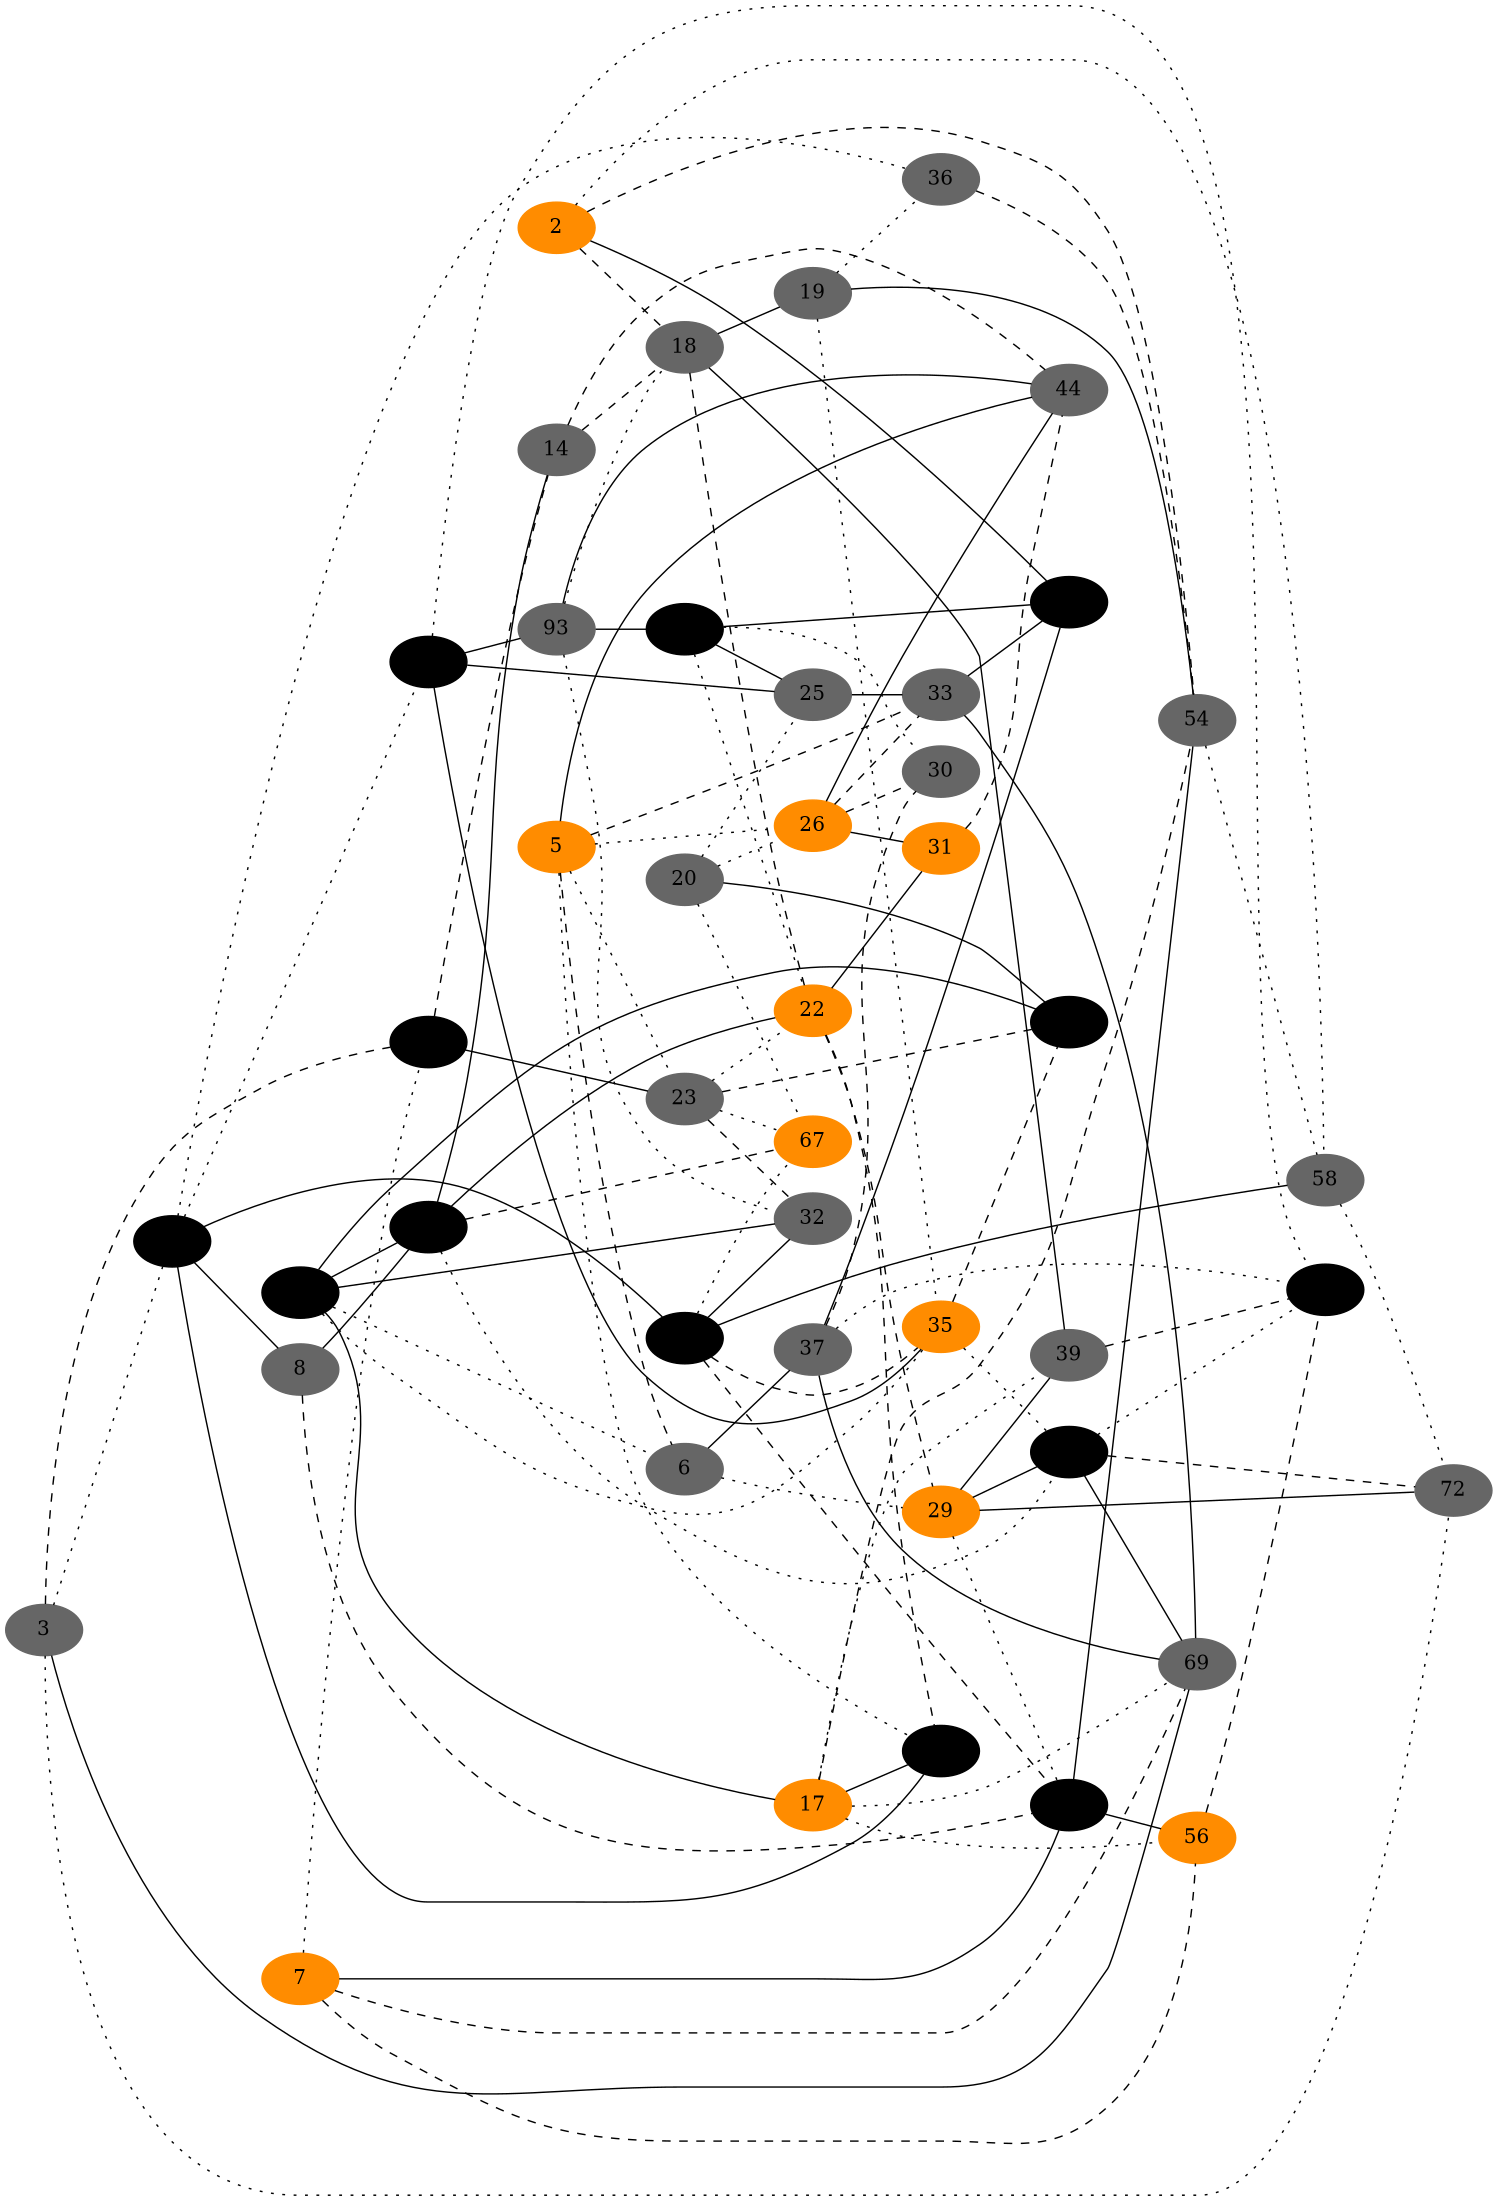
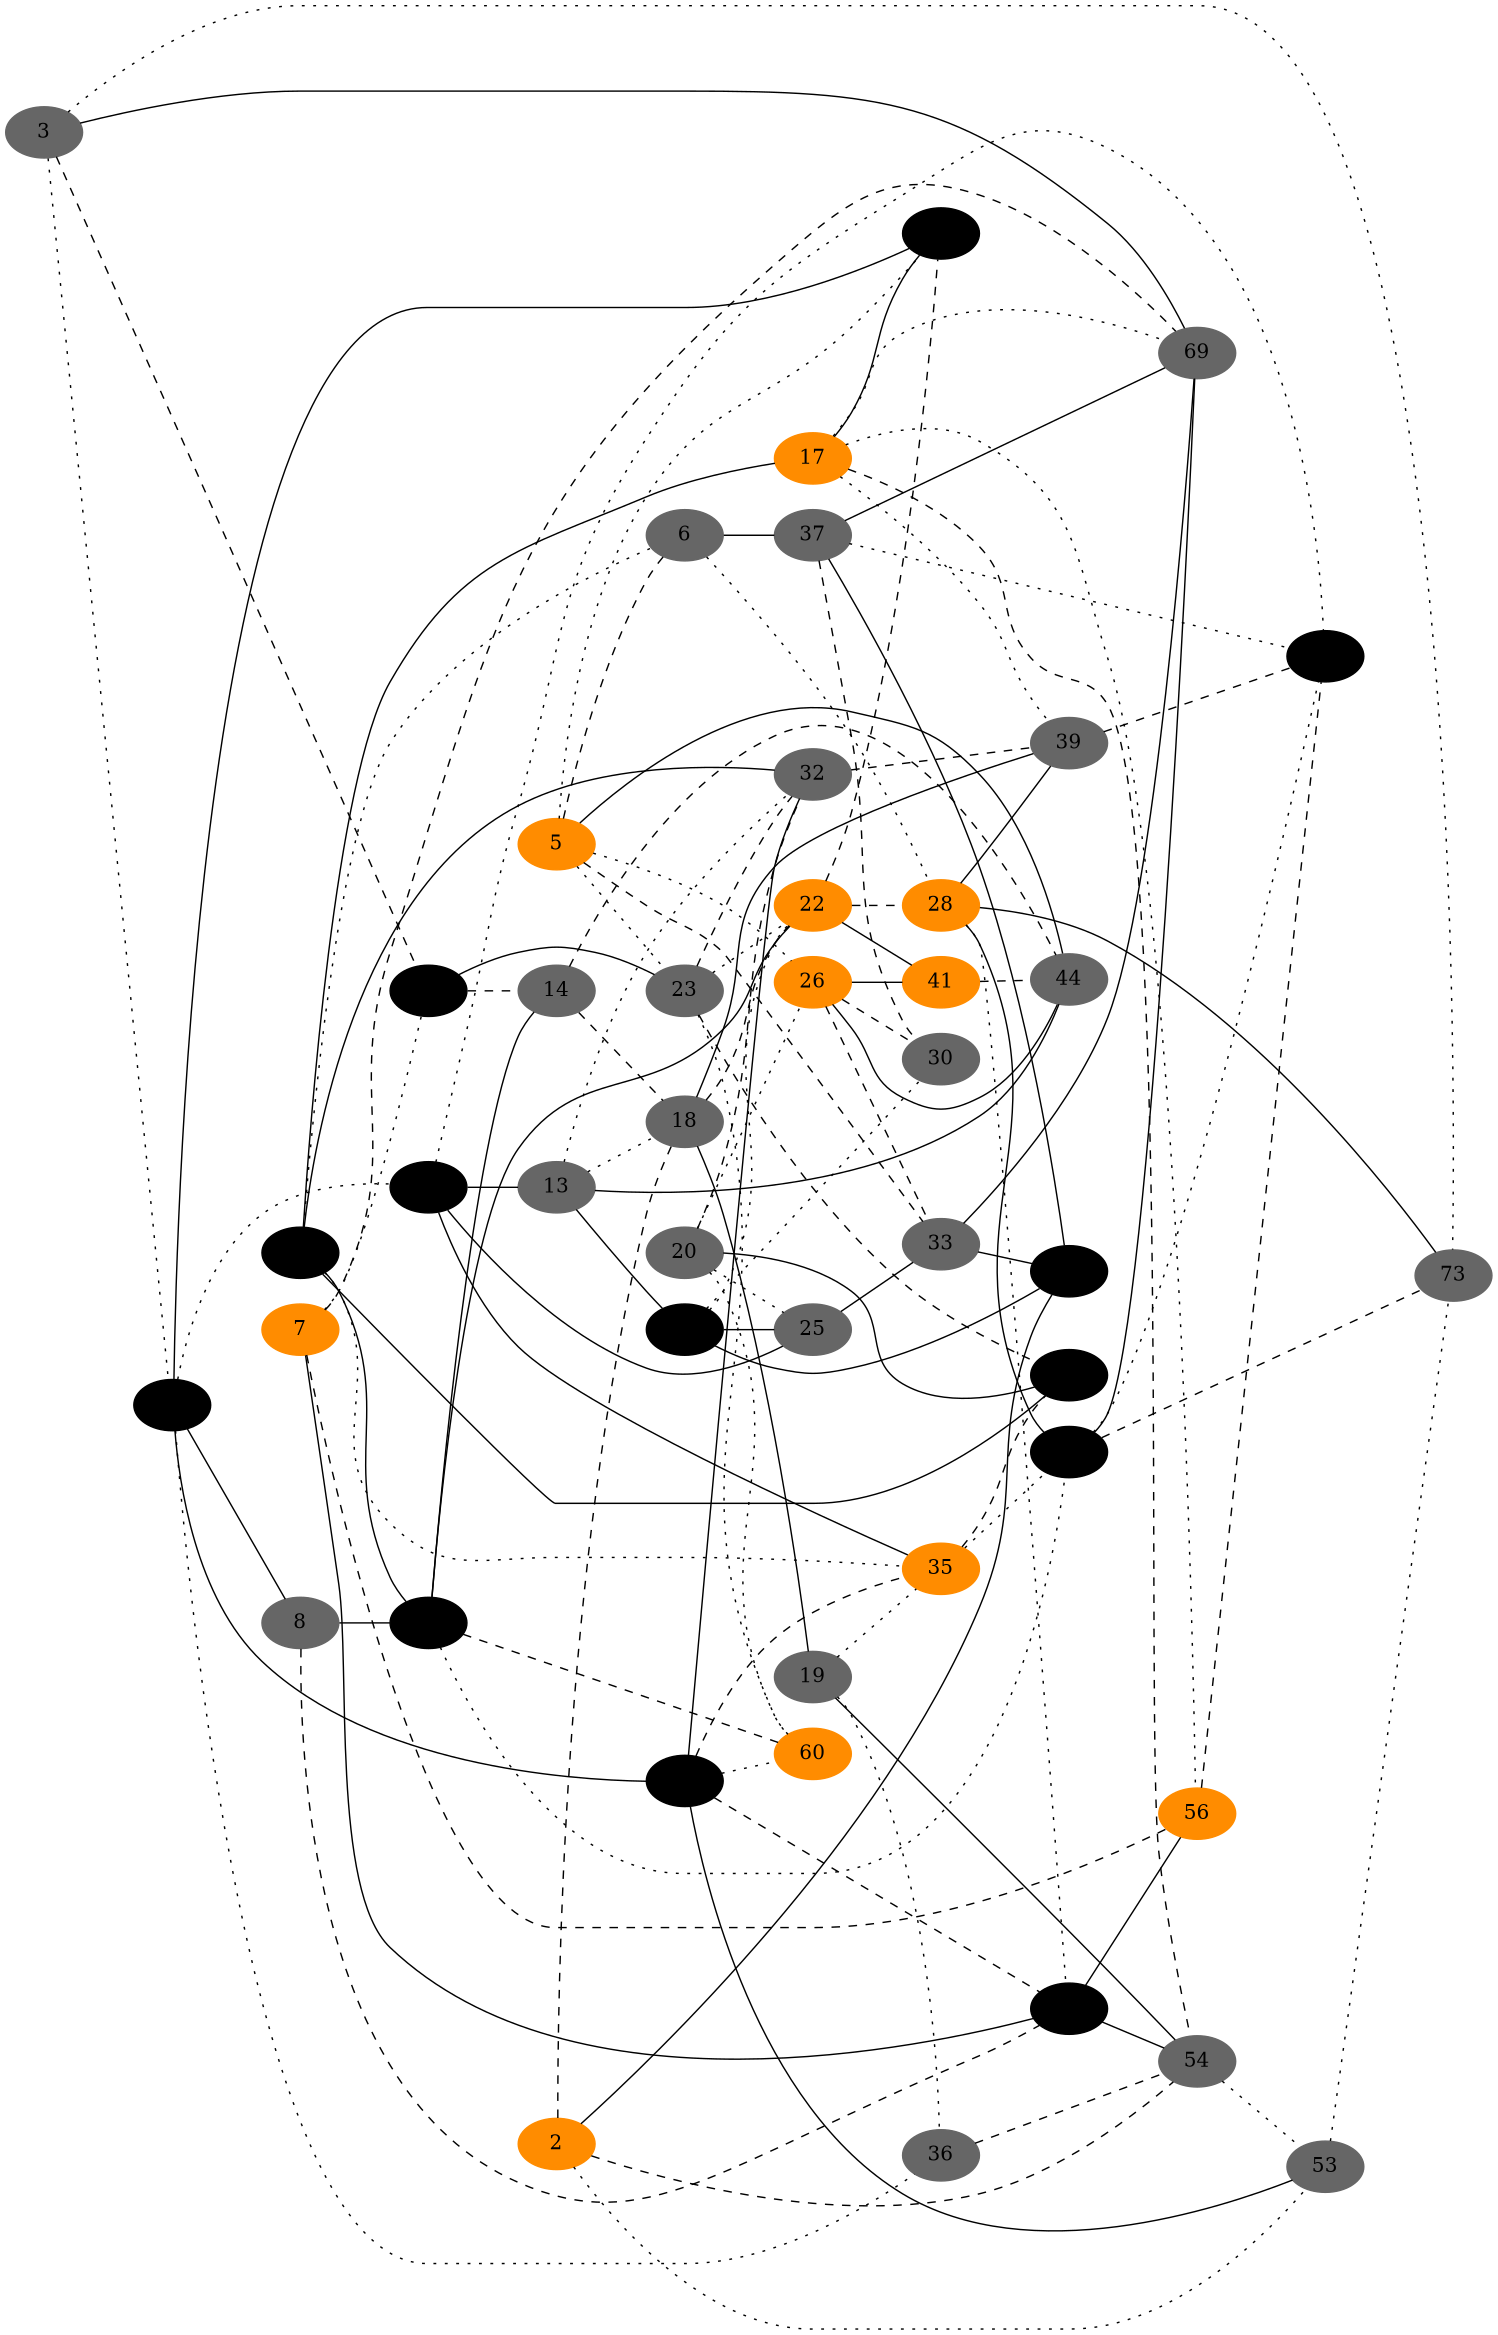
node "93": label "93" -> "13"
edge "39" -- "32": added
node "31": label "31" -> "41"
edge "32" -- "20": added
node "67": label "67" -> "60"
node "58": label "58" -> "53"
node "72": label "72" -> "73"
node "29": label "29" -> "28"
